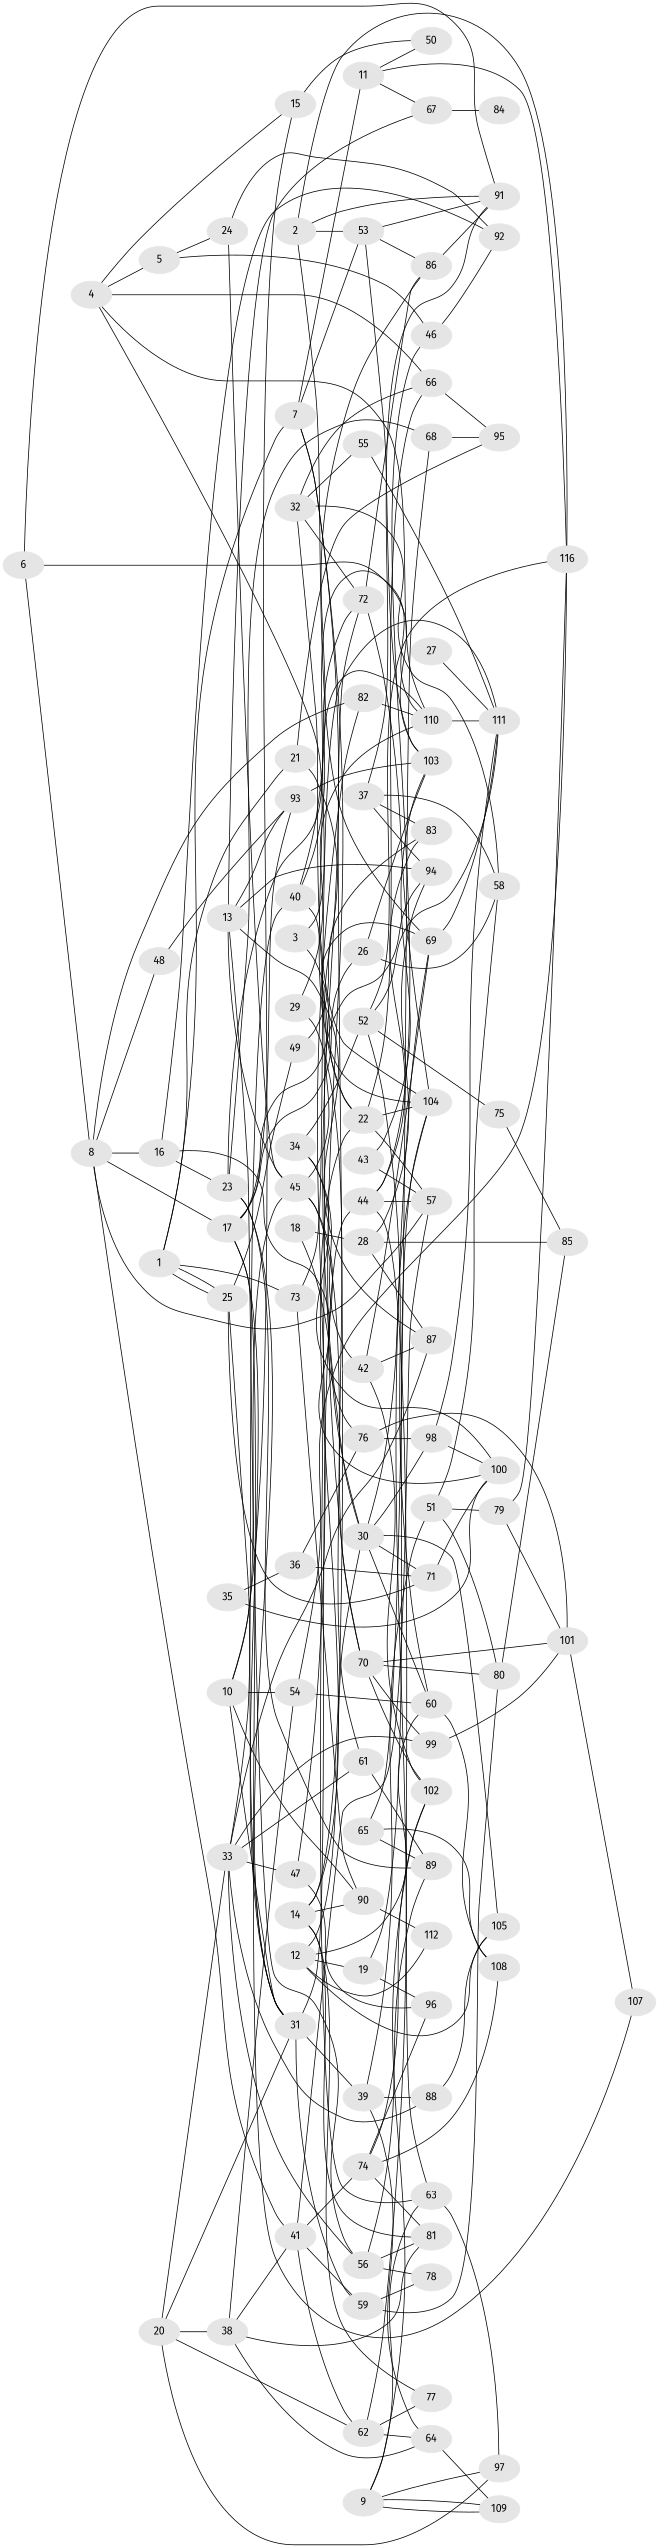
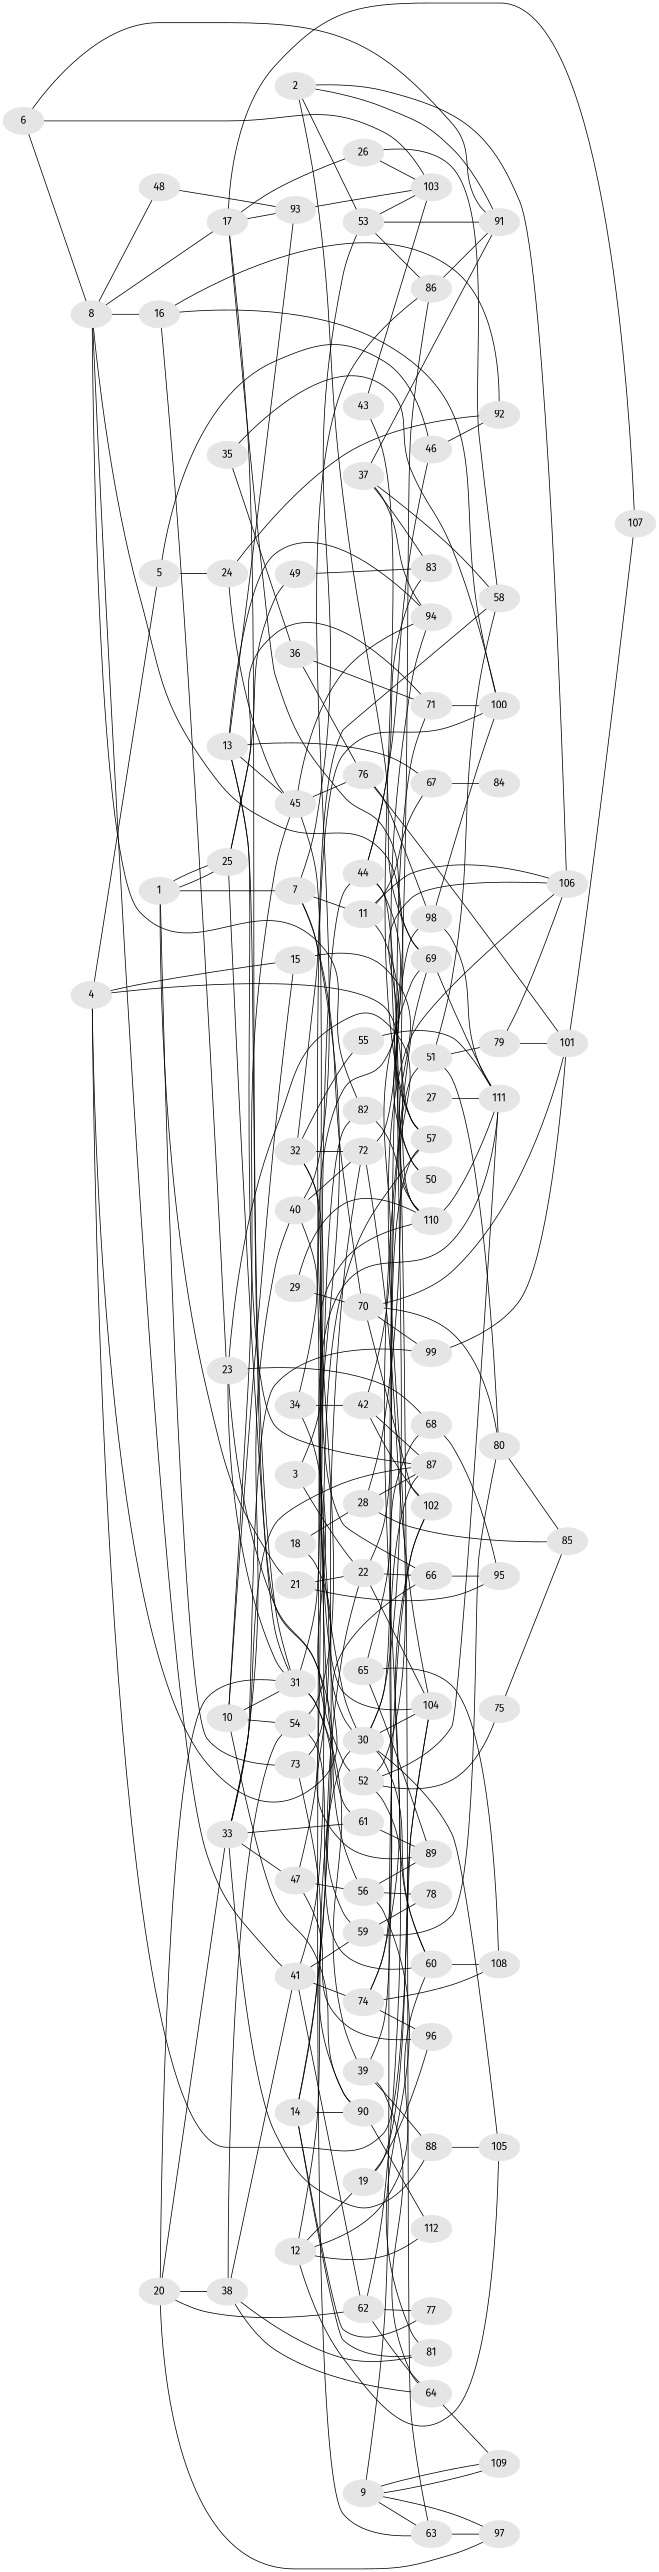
node "116": label "116" -> "106"
edge "33" -- "56": now "47" -- "56"
edge "74" -- "81": now "74" -- "87"
